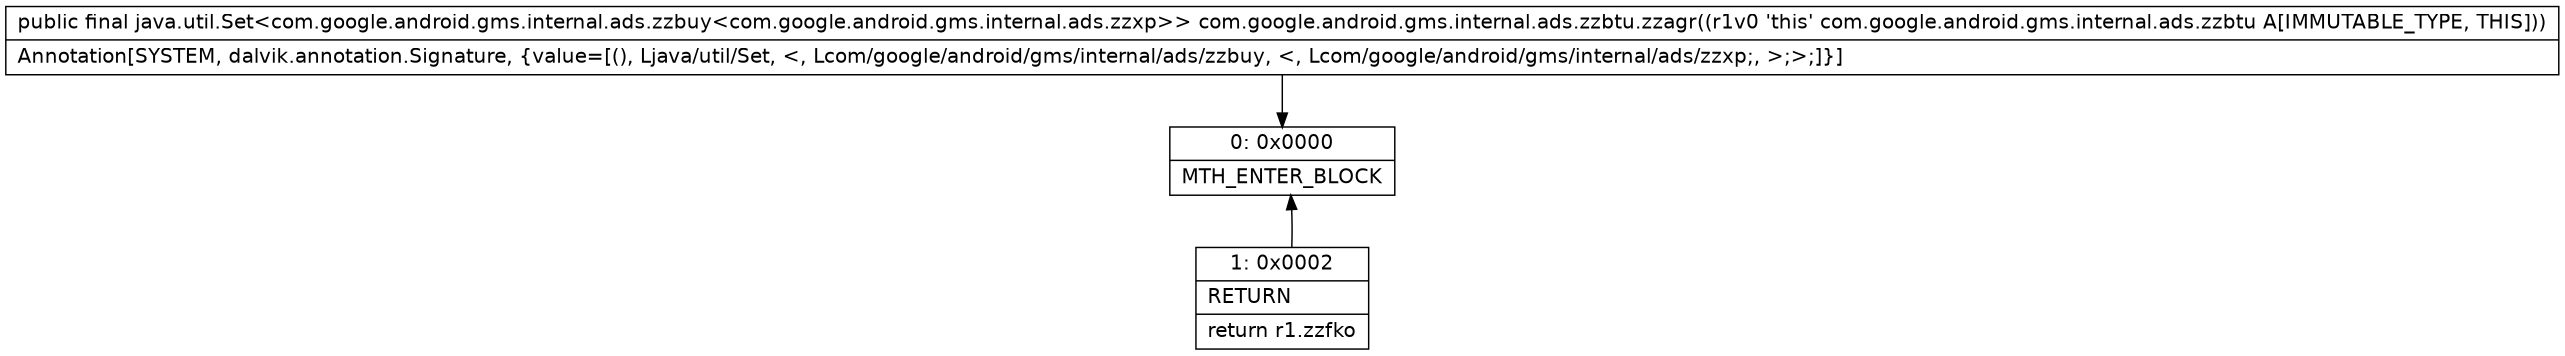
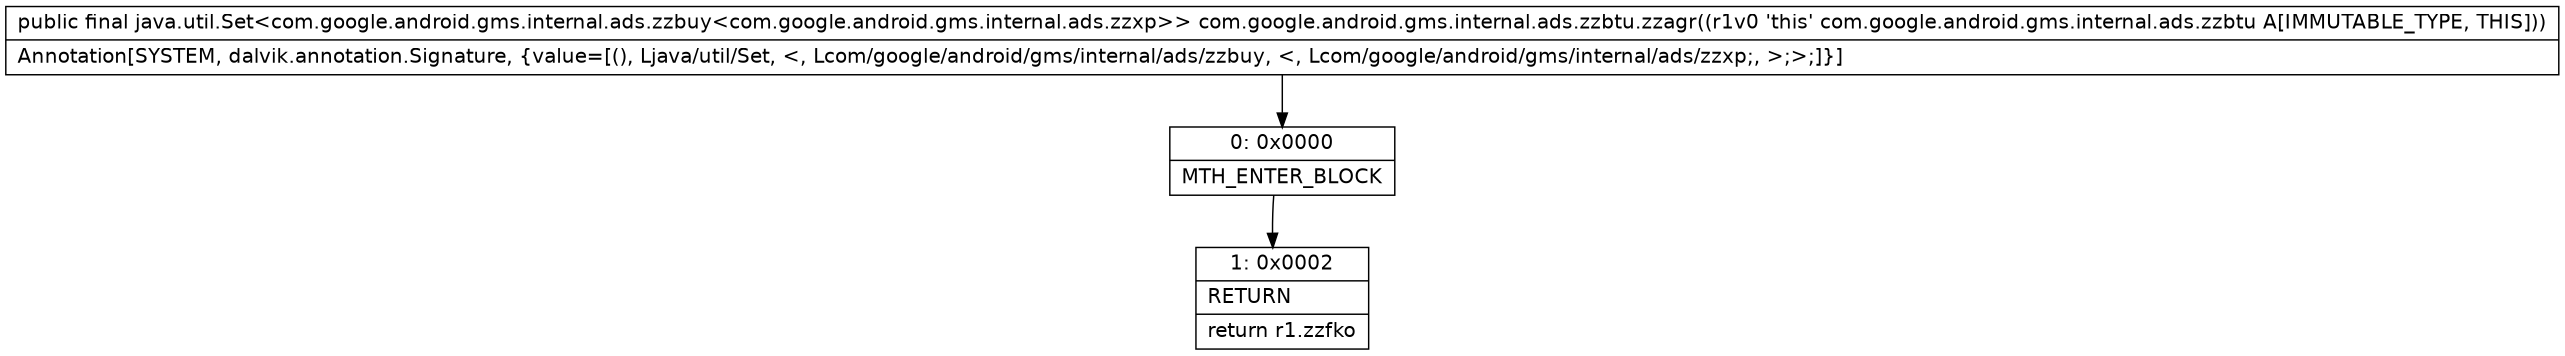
edge "1: 0x0002" -> "0: 0x0000": reversed
